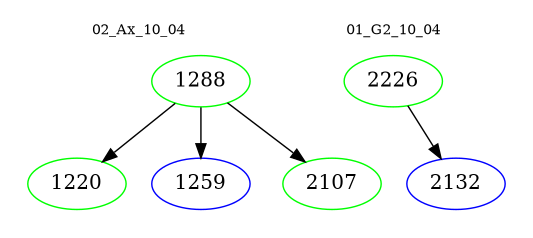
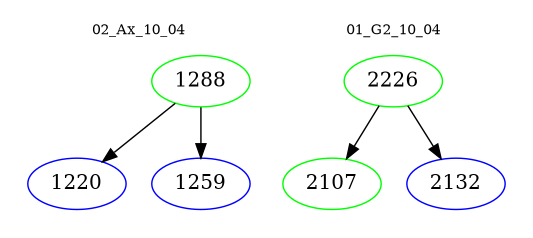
edge "1288" -> "2107": now "2226" -> "2107"
node "1220": color green -> blue
